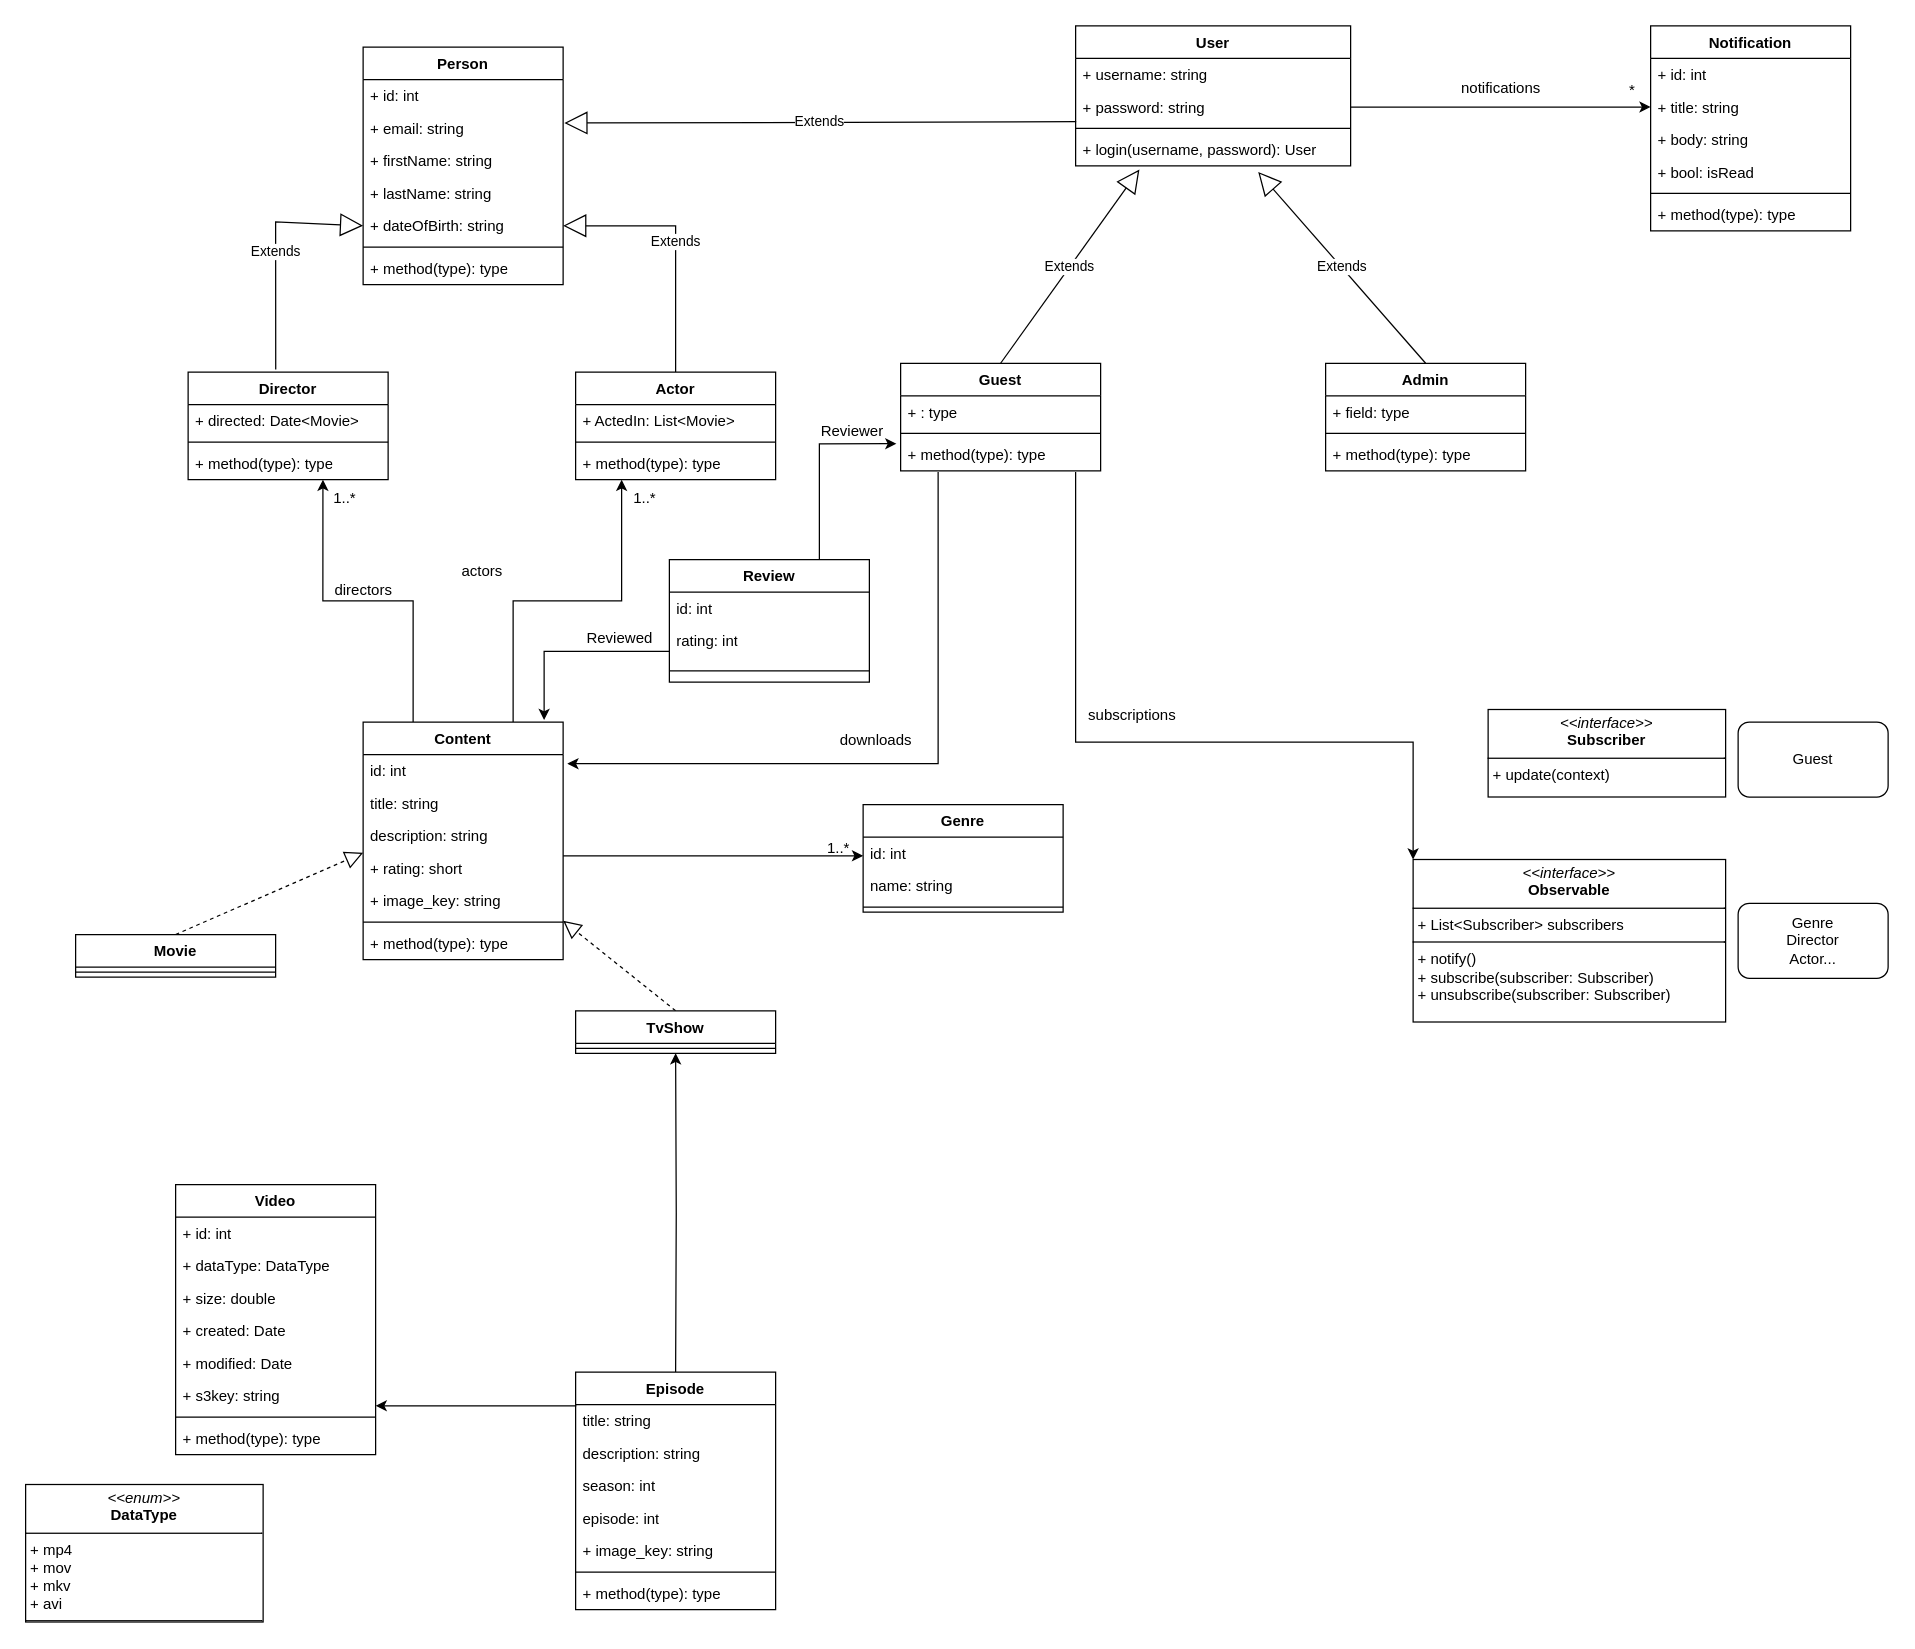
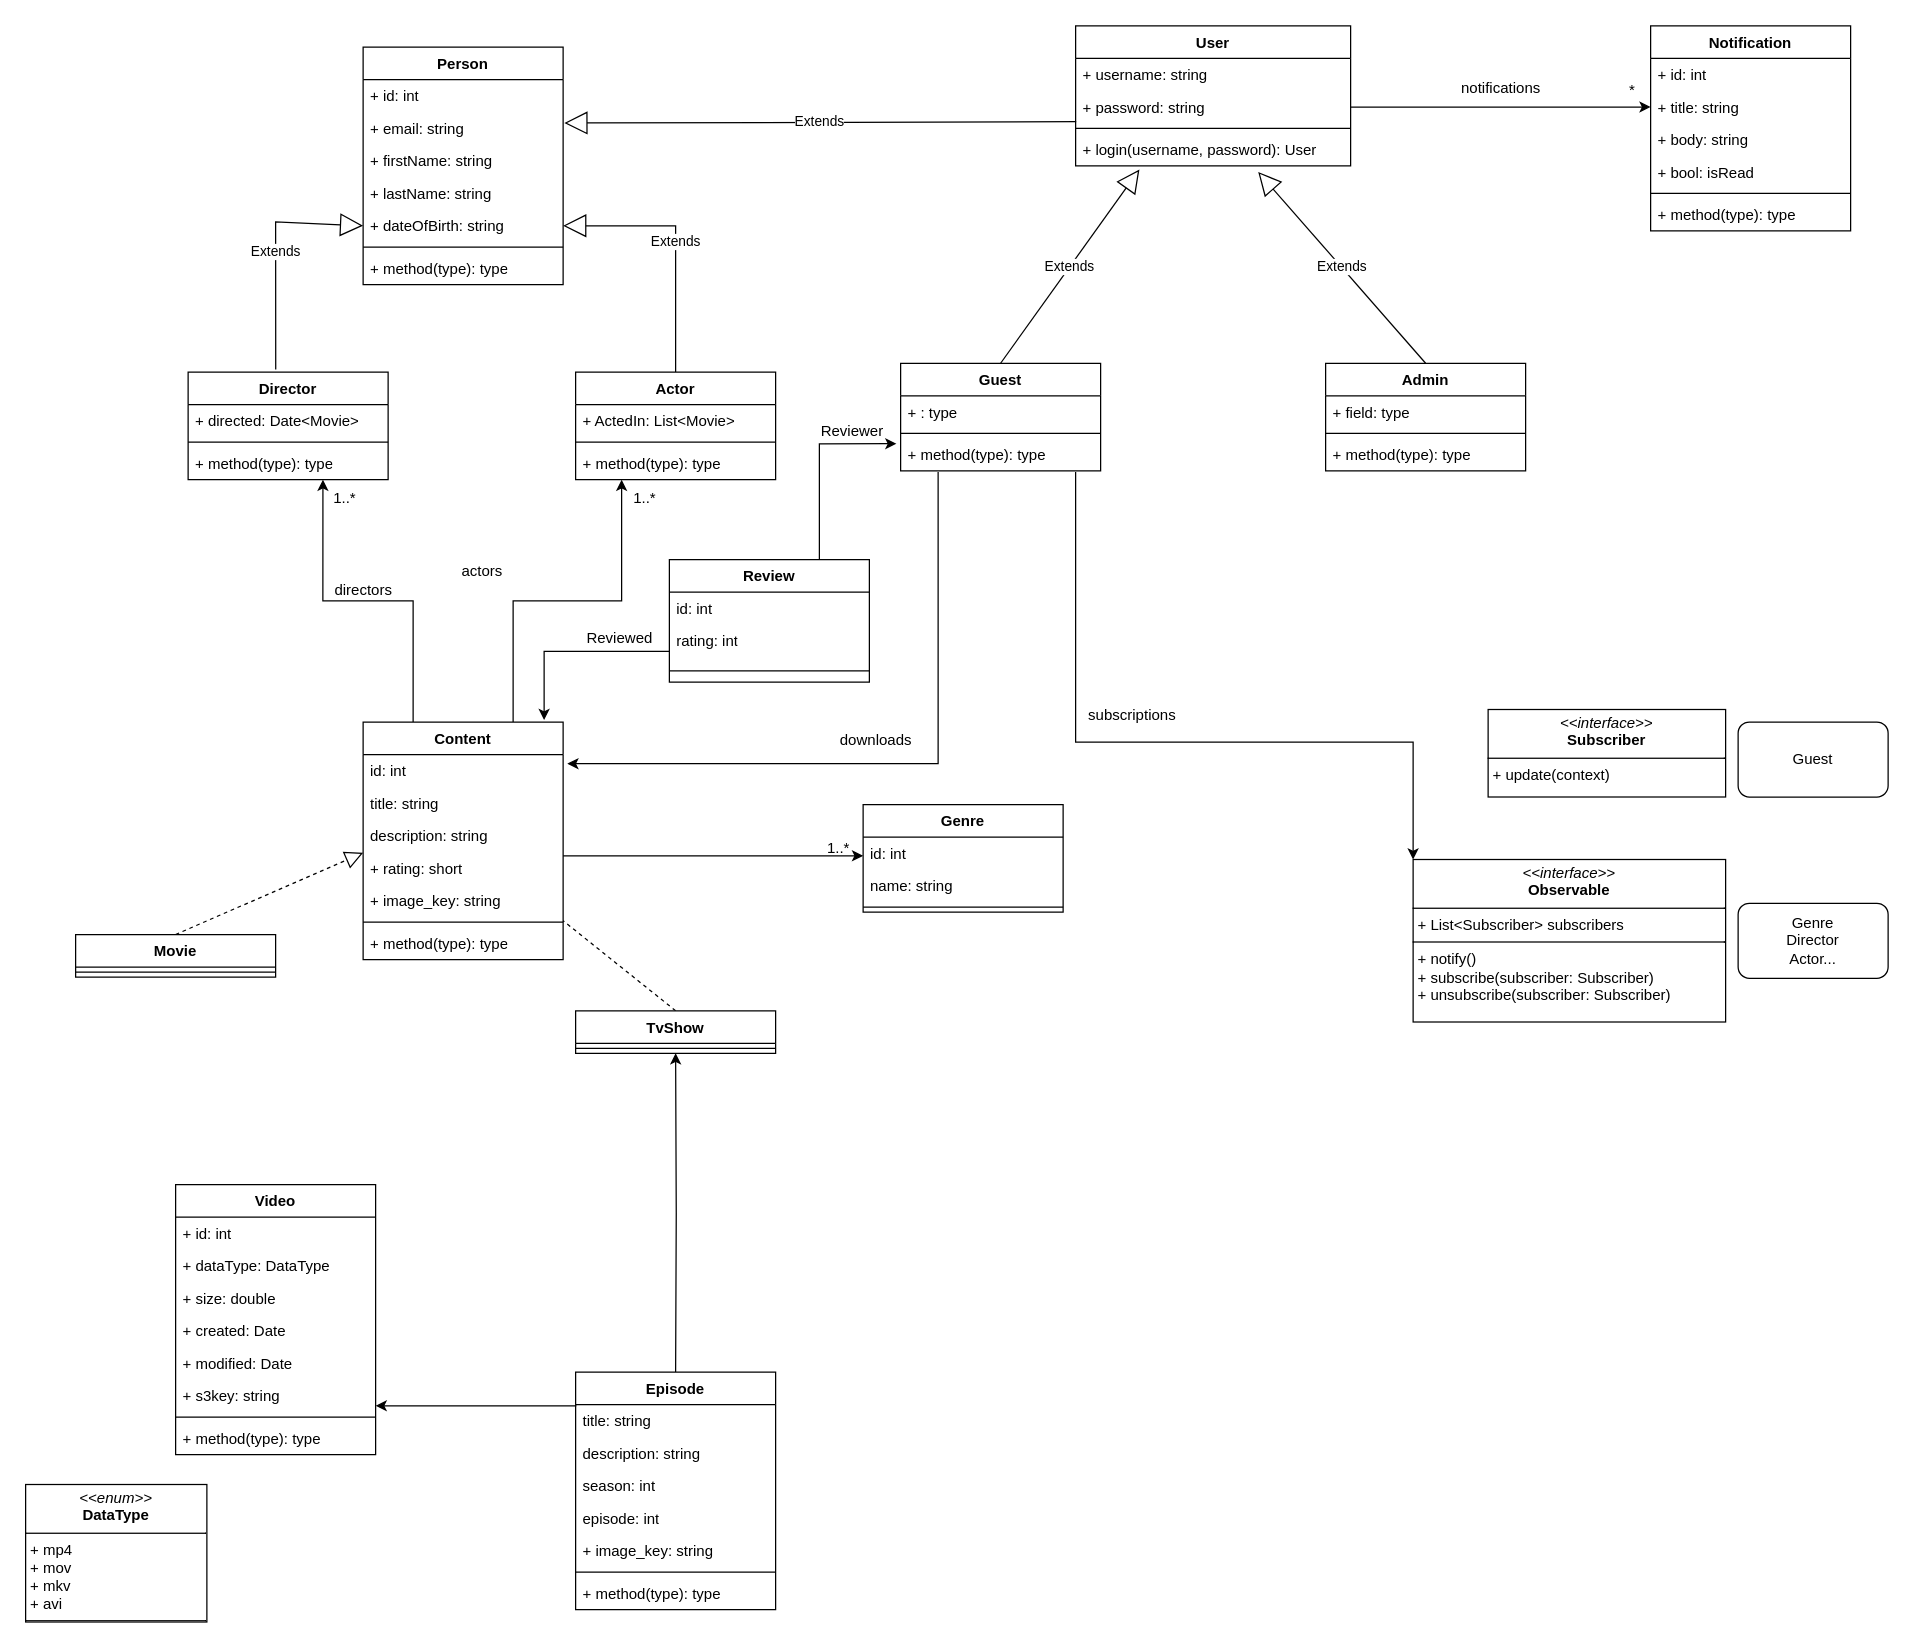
edge "TvShow" -> "Content": arrowhead block -> none
node "<<enum>> DataType + mp4 + mov + mkv + avi": size 238x138 -> 181x138
